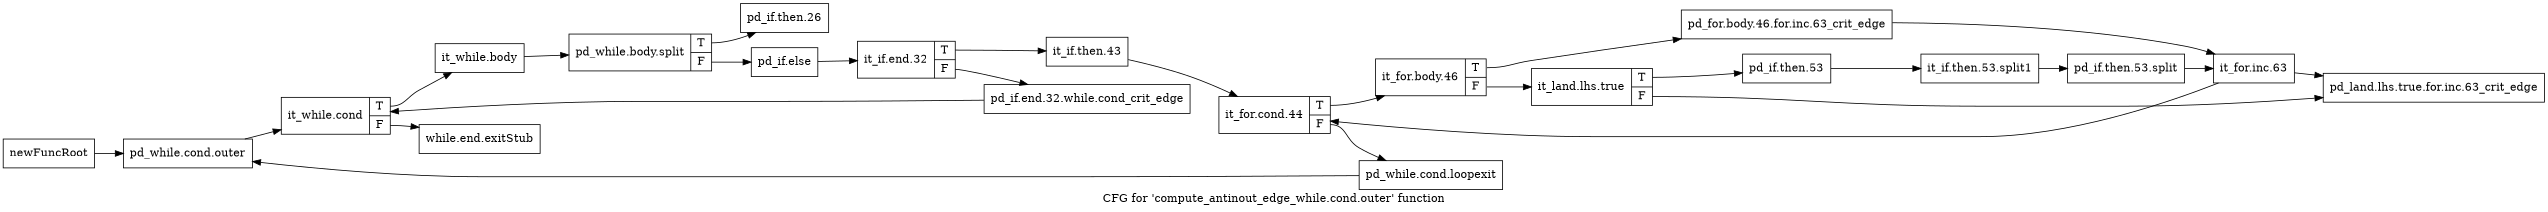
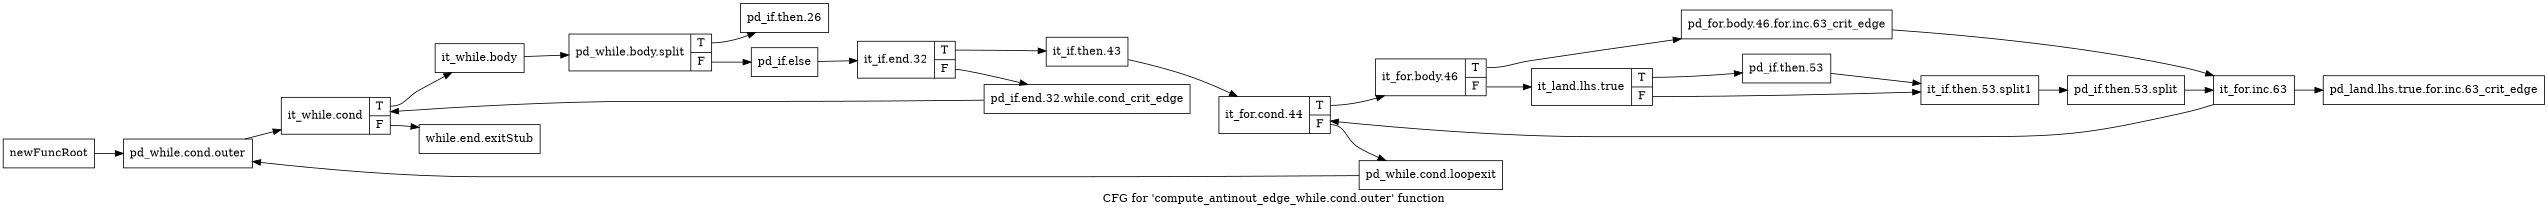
edge "it_land.lhs.true" -> "pd_land.lhs.true.for.inc.63_crit_edge": now "it_land.lhs.true" -> "it_if.then.53.split1"
